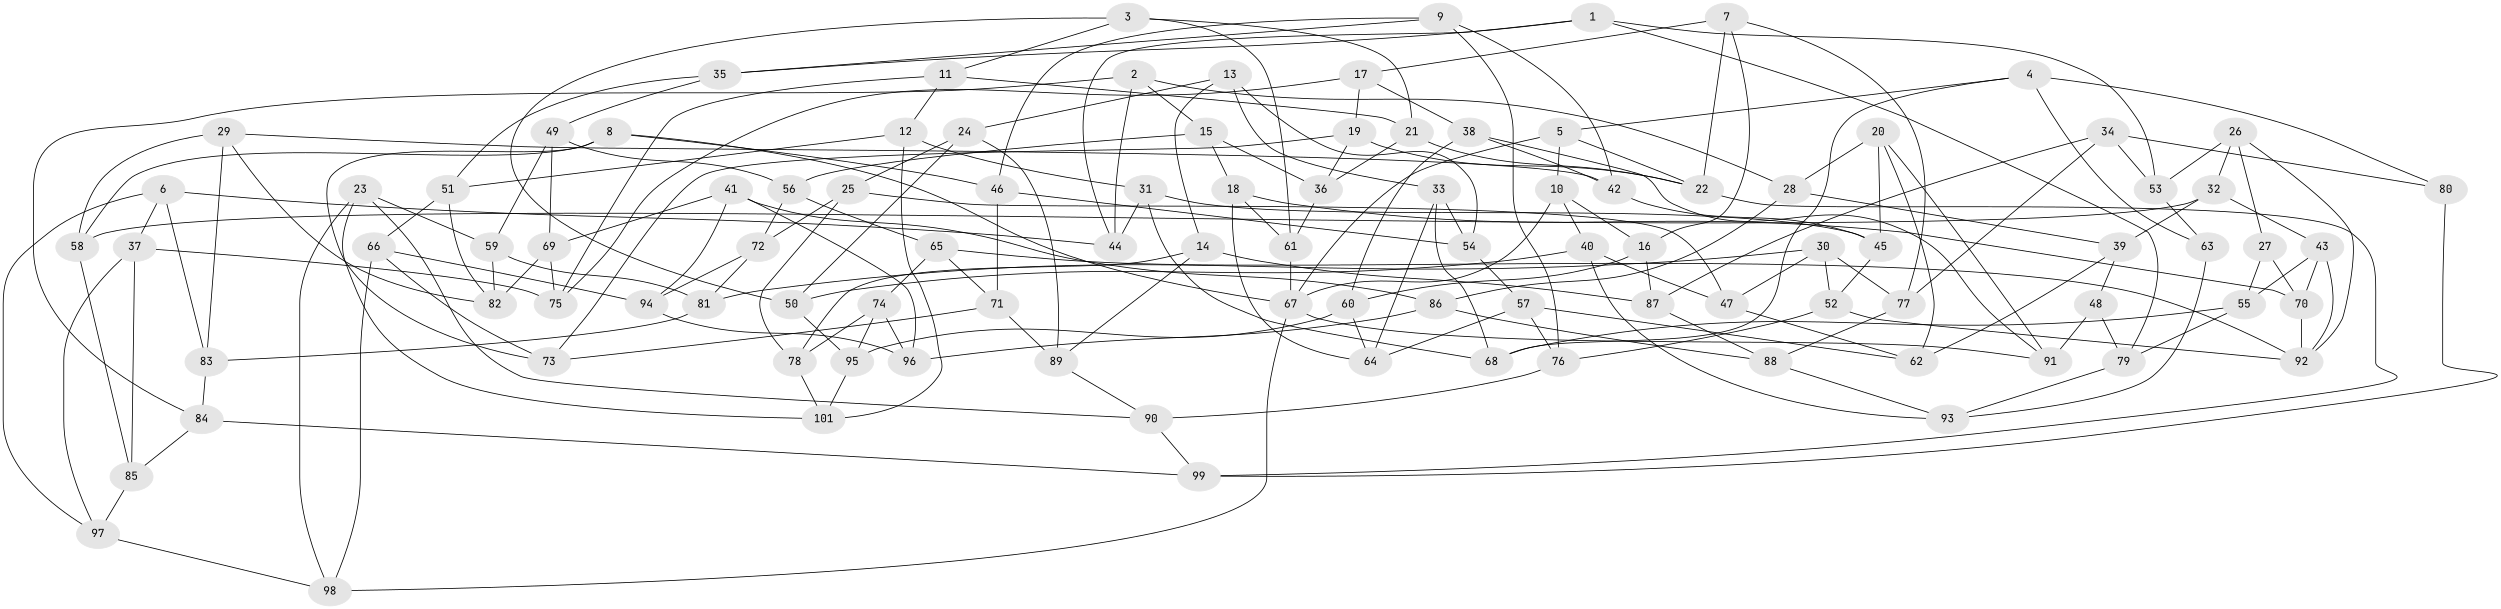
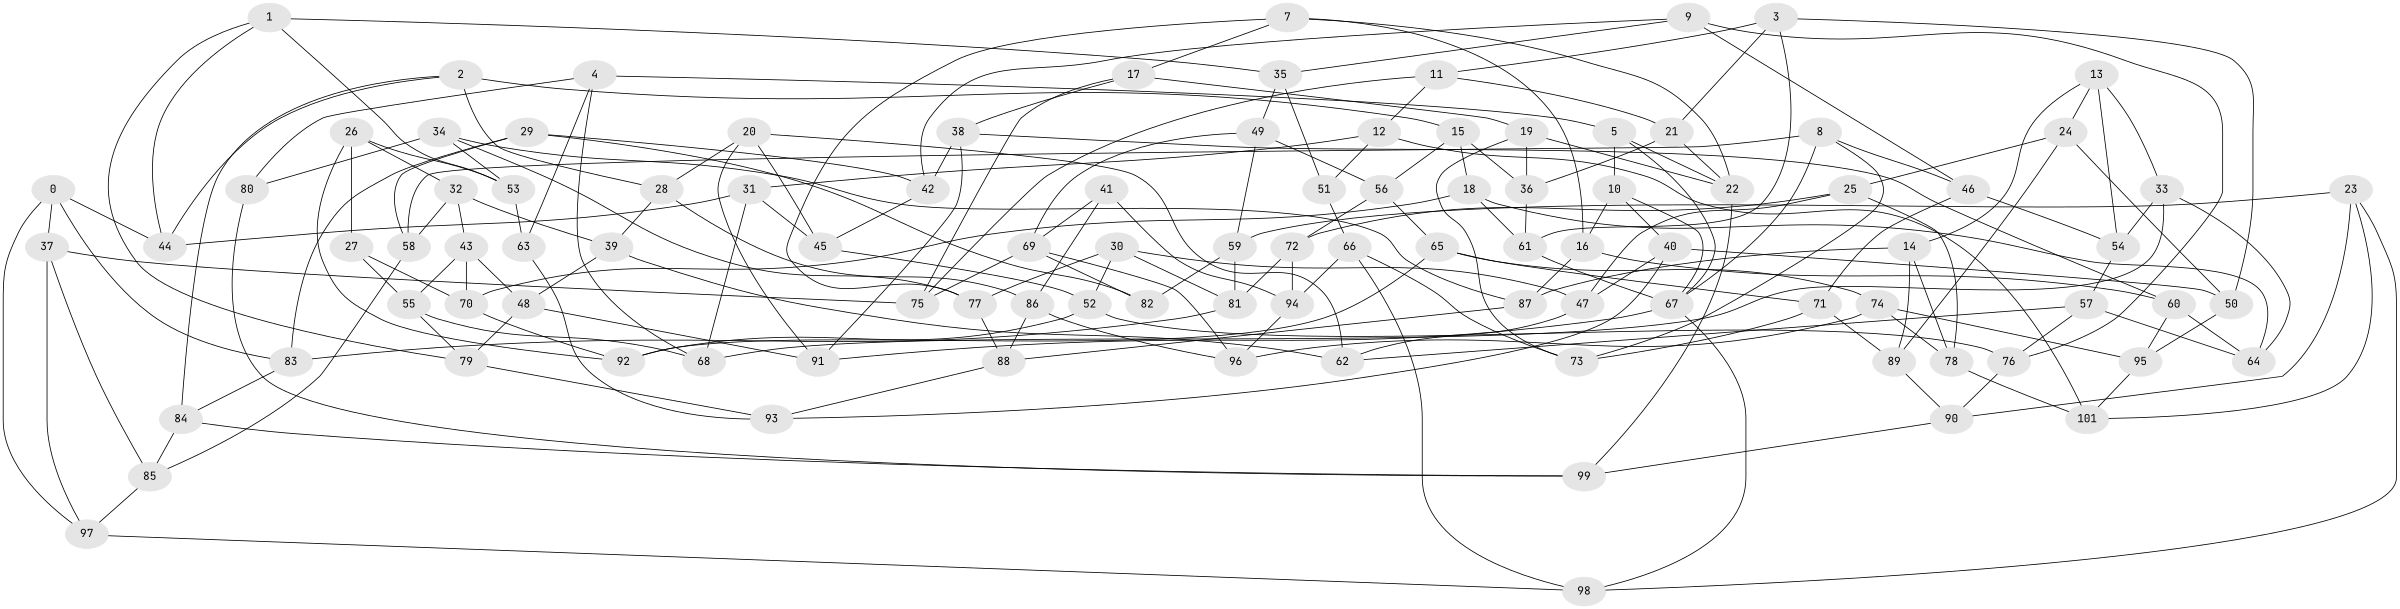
node "6": label "6" -> "0"
edge "51" -- "82": removed
edge "41" -- "96": now "69" -- "96"
edge "43" -- "92": now "43" -- "48"
